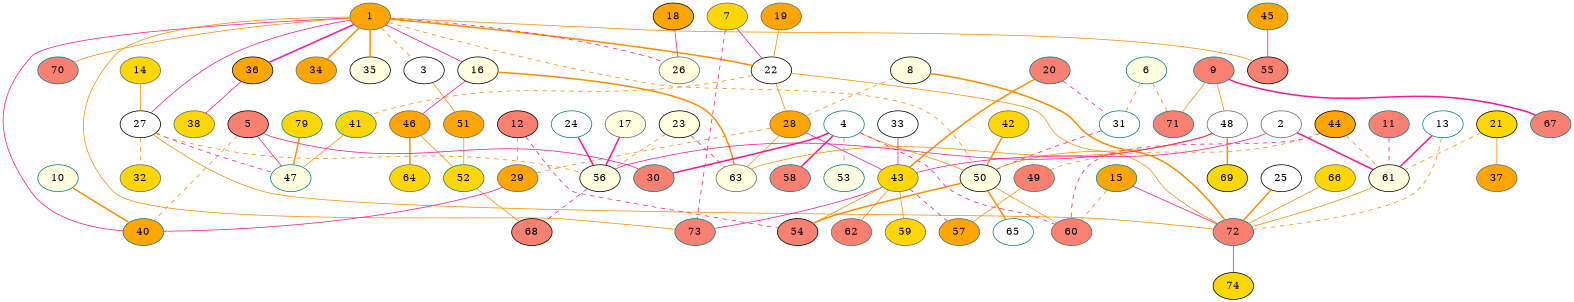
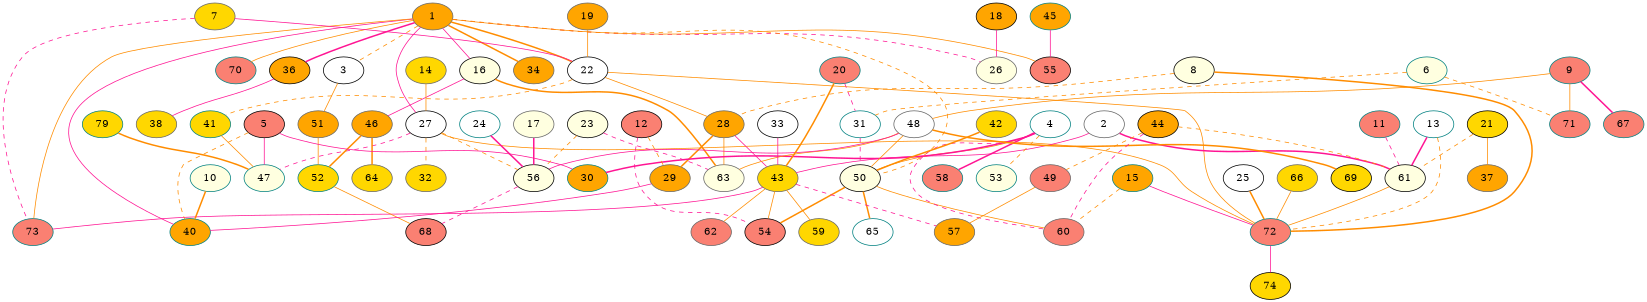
node "35": removed
edge "46" -- "52": style solid -> bold
edge "28" -- "29": style dashed -> bold
node "30": fillcolor salmon -> orange
